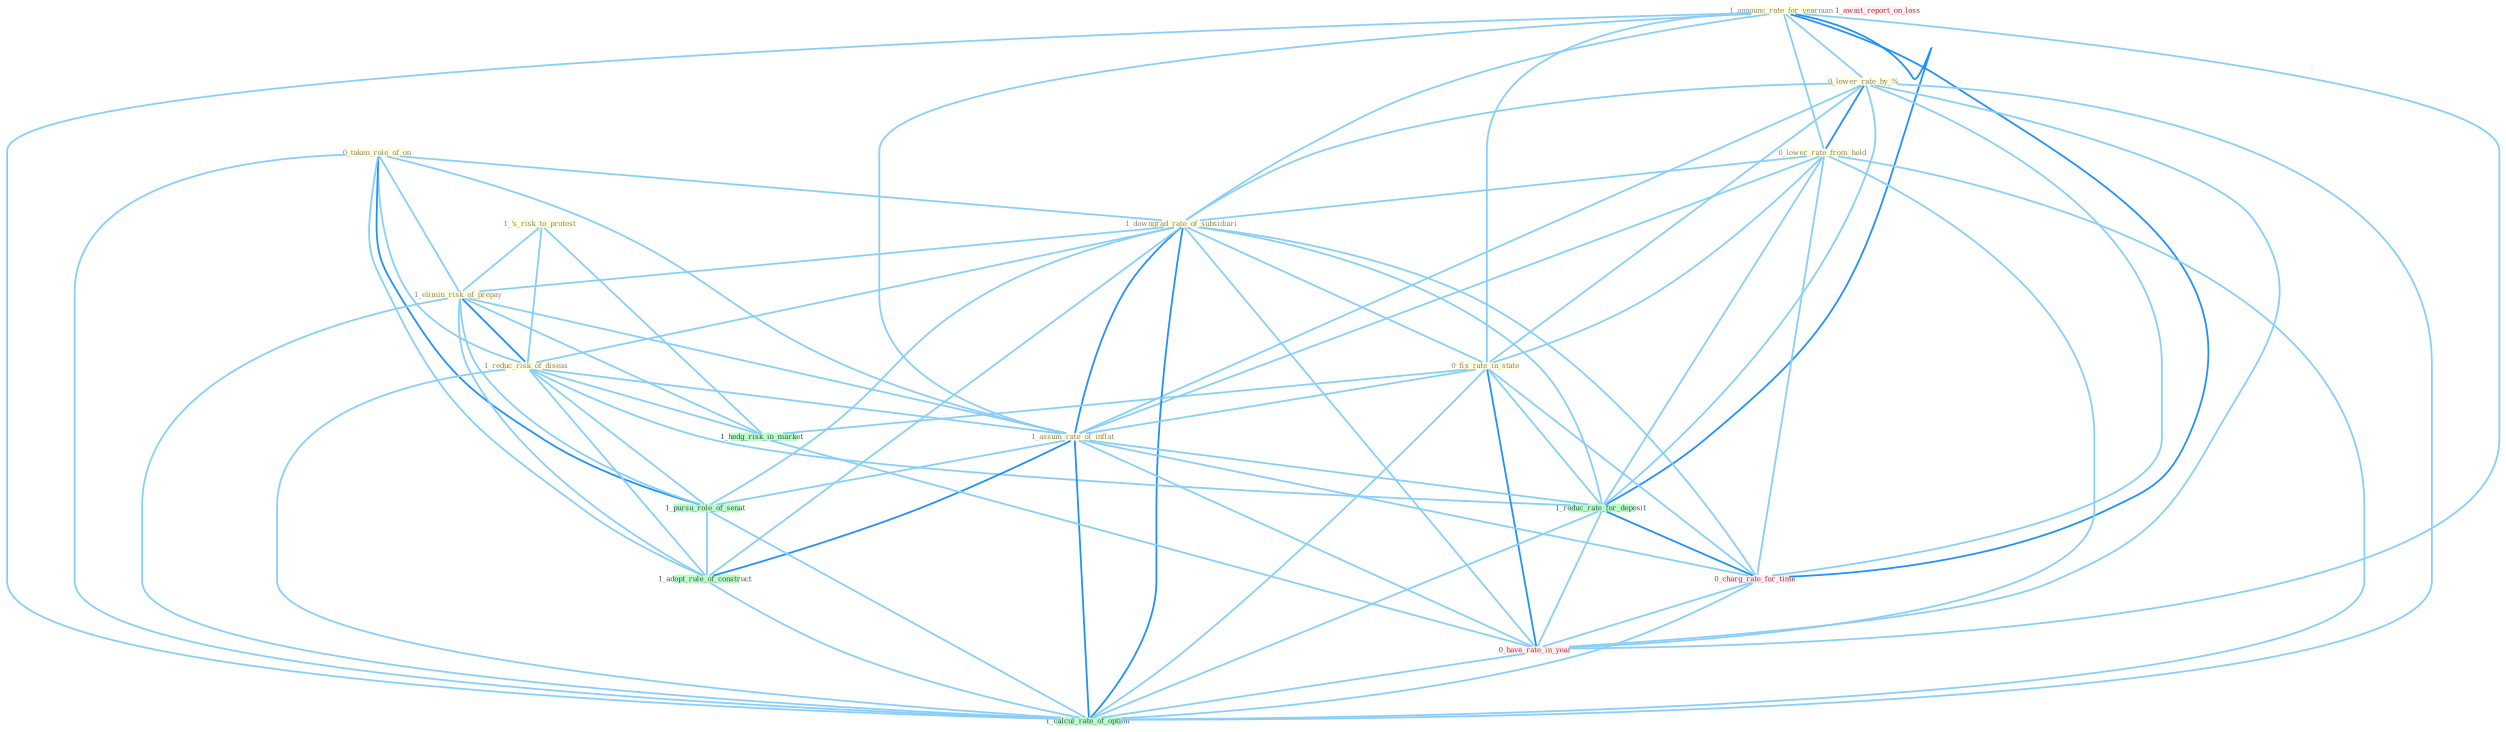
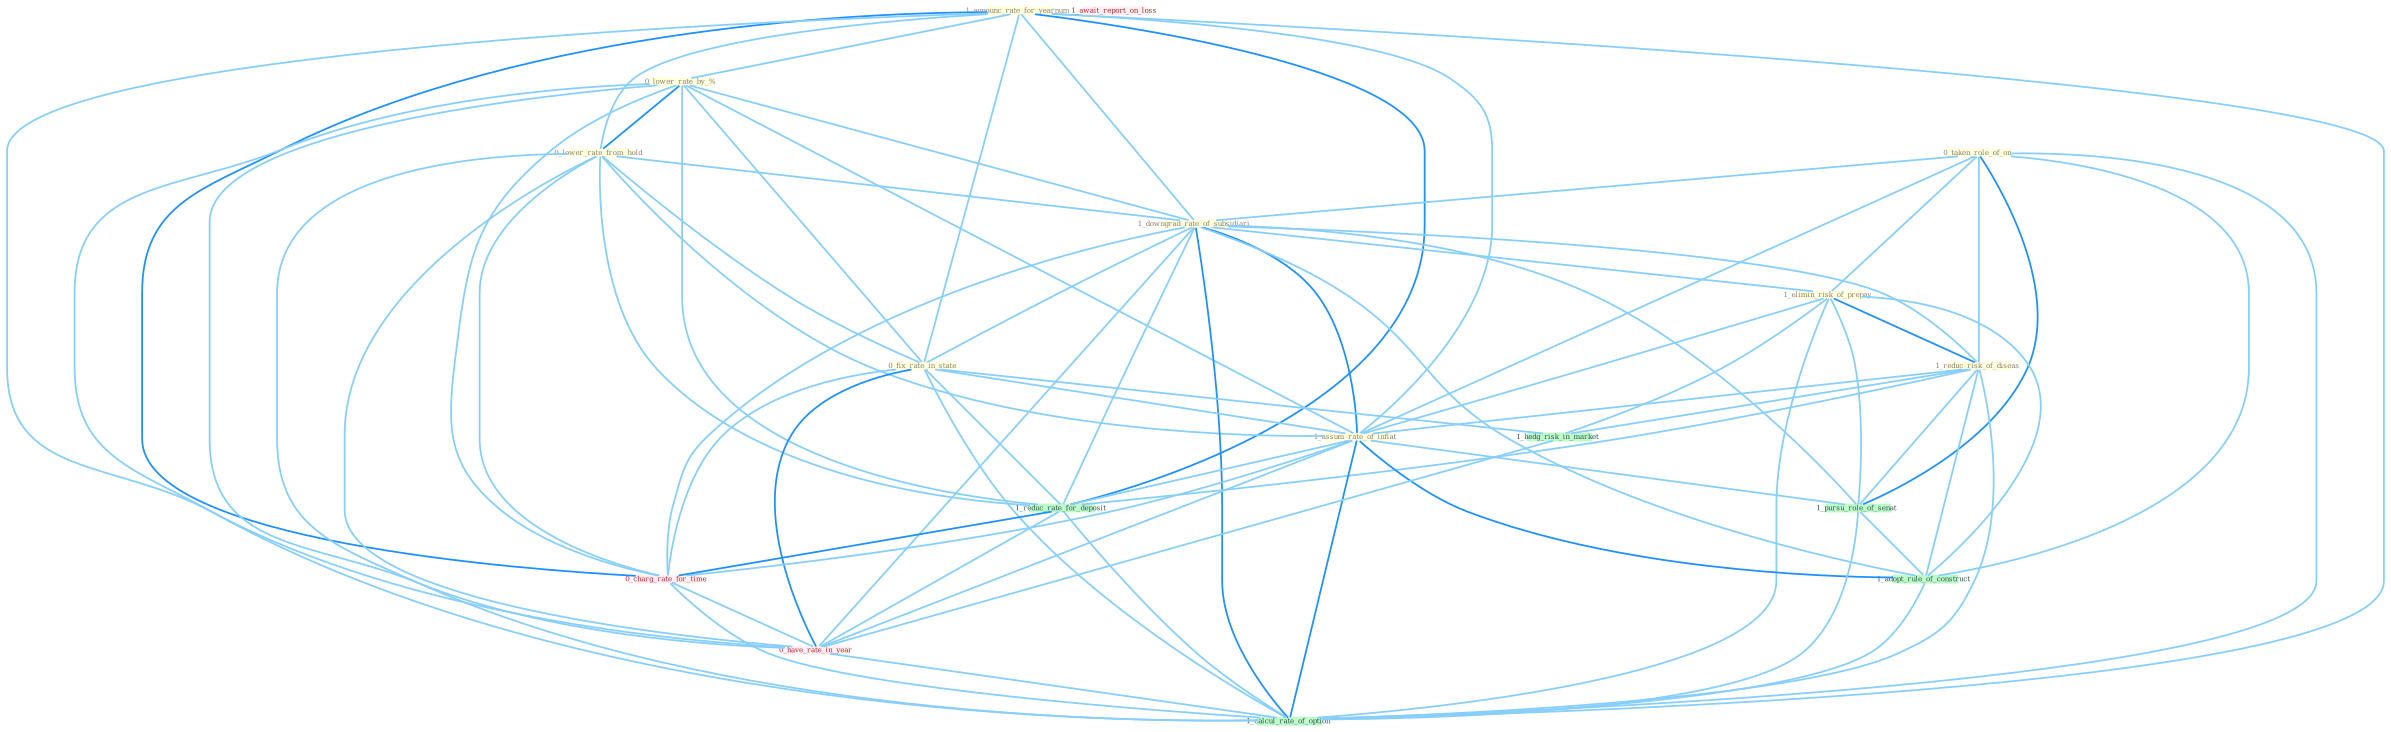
node "1_'s_risk_to_protest": removed
